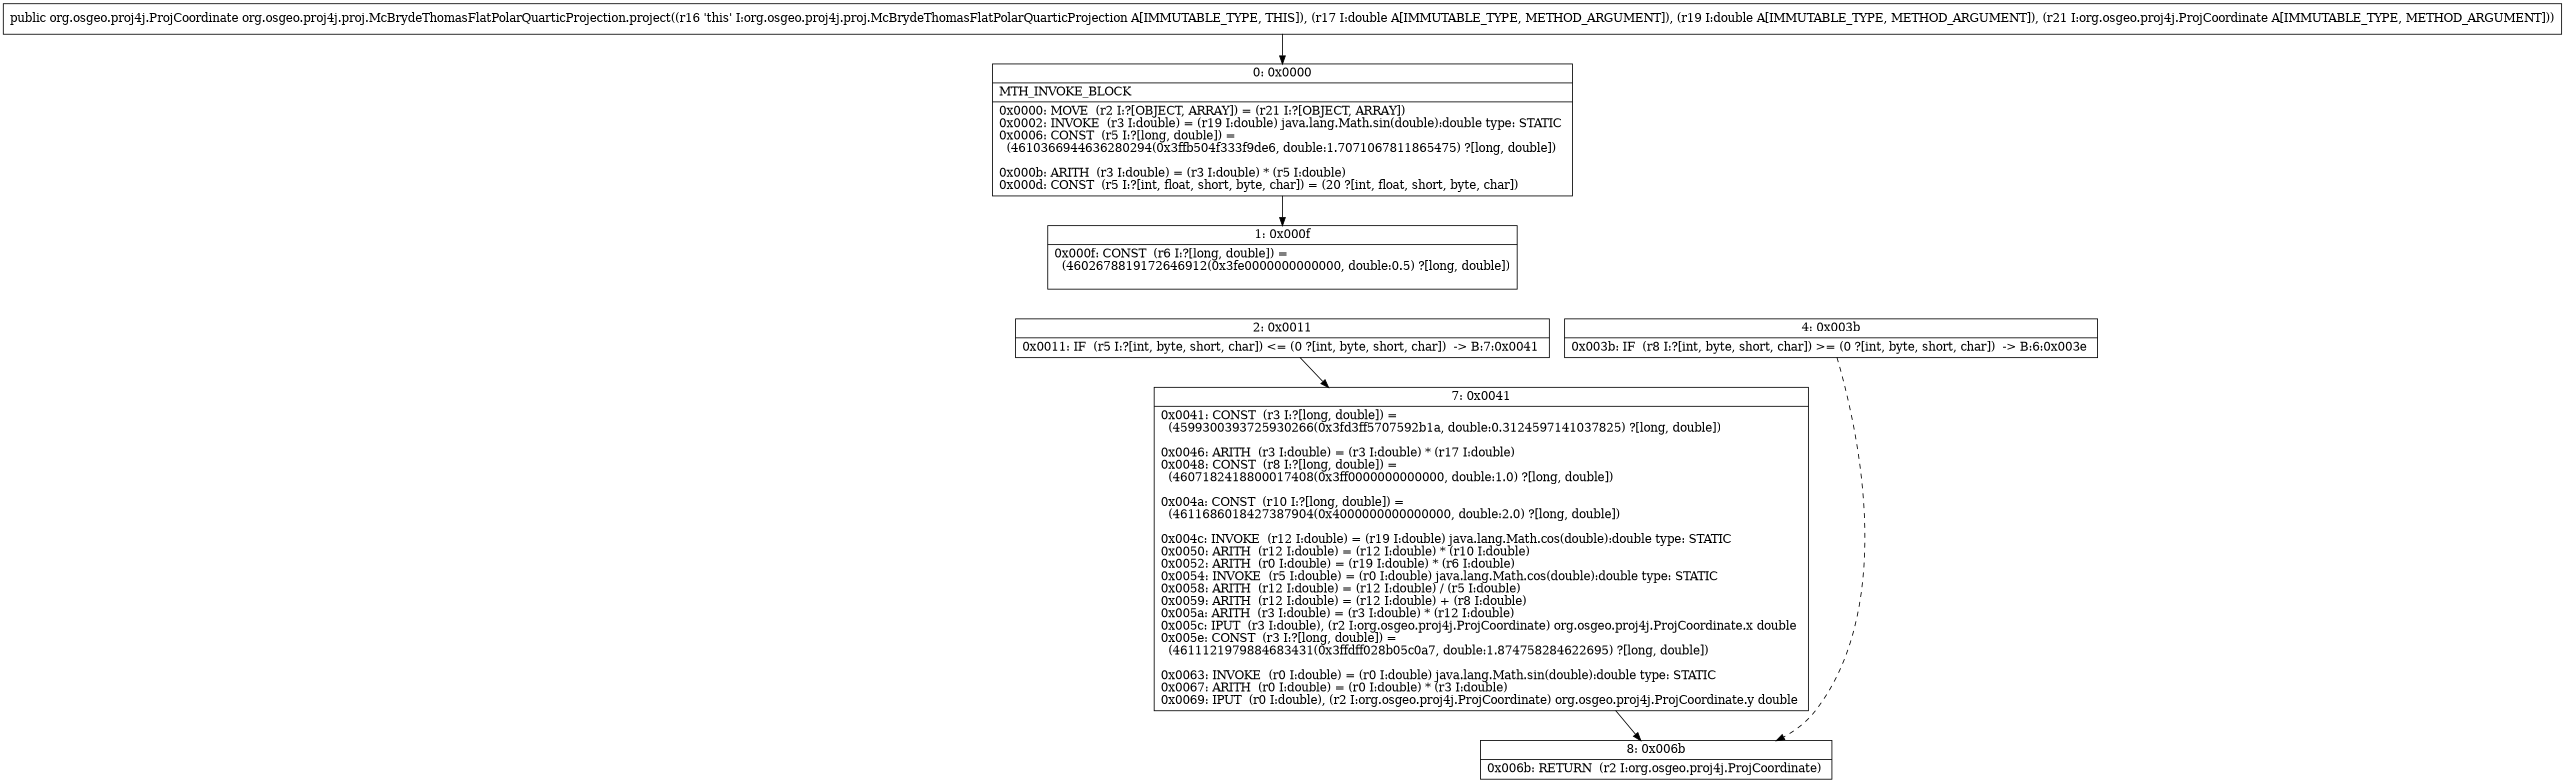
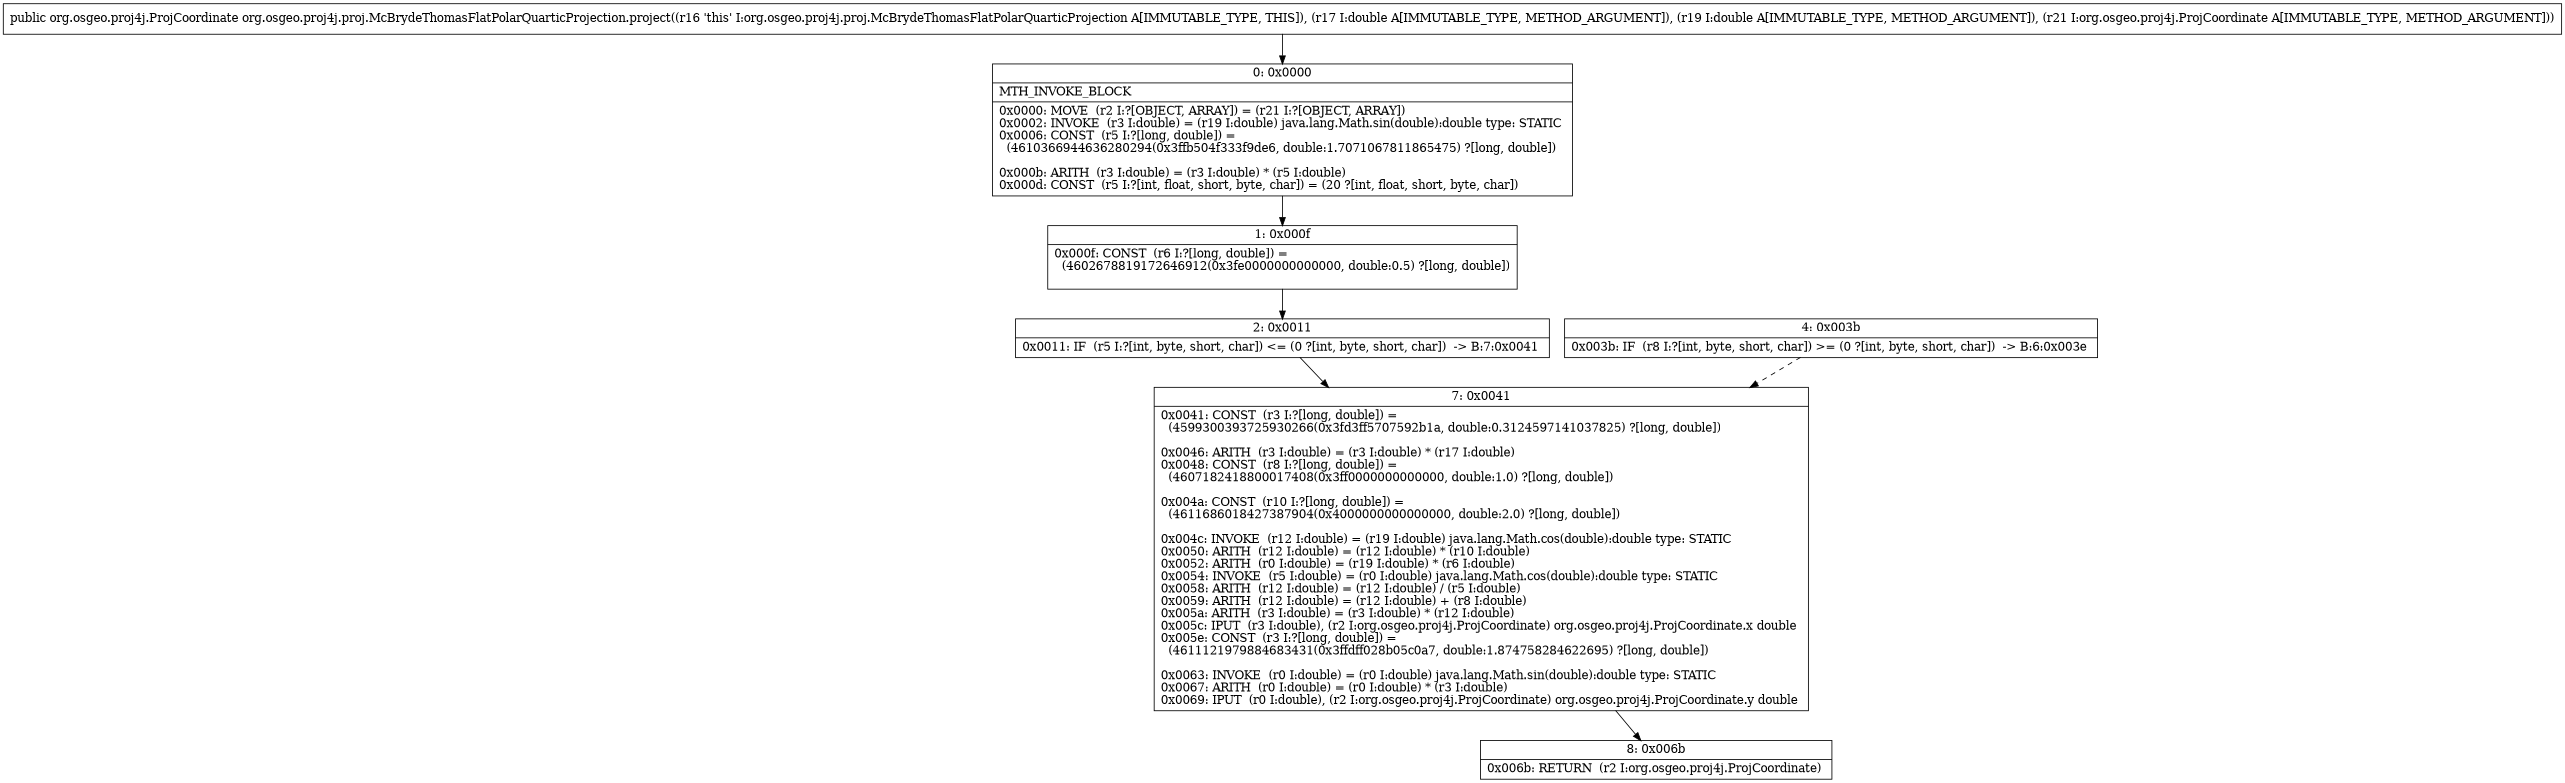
edge "1: 0x000f" -> "2: 0x0011": added
edge "4: 0x003b" -> "8: 0x006b": now "4: 0x003b" -> "7: 0x0041"
